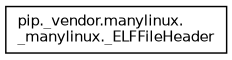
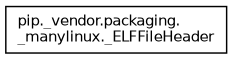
node "pip._vendor.manylinux. _manylinux._ELFFileHeader": label "pip._vendor.manylinux. _manylinux._ELFFileHeader" -> "pip._vendor.packaging. _manylinux._ELFFileHeader"
